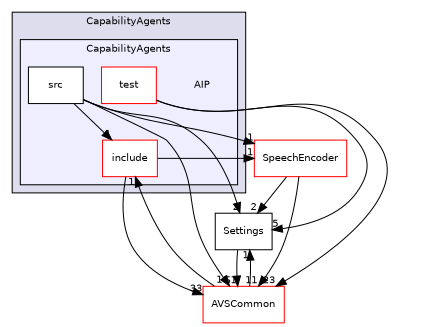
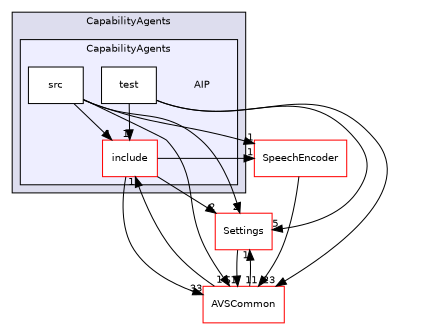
node "test": color red -> black
edge "test" -> "include": added
edge "SpeechEncoder" -> "Settings": now "include" -> "Settings"
node "Settings": color black -> red
